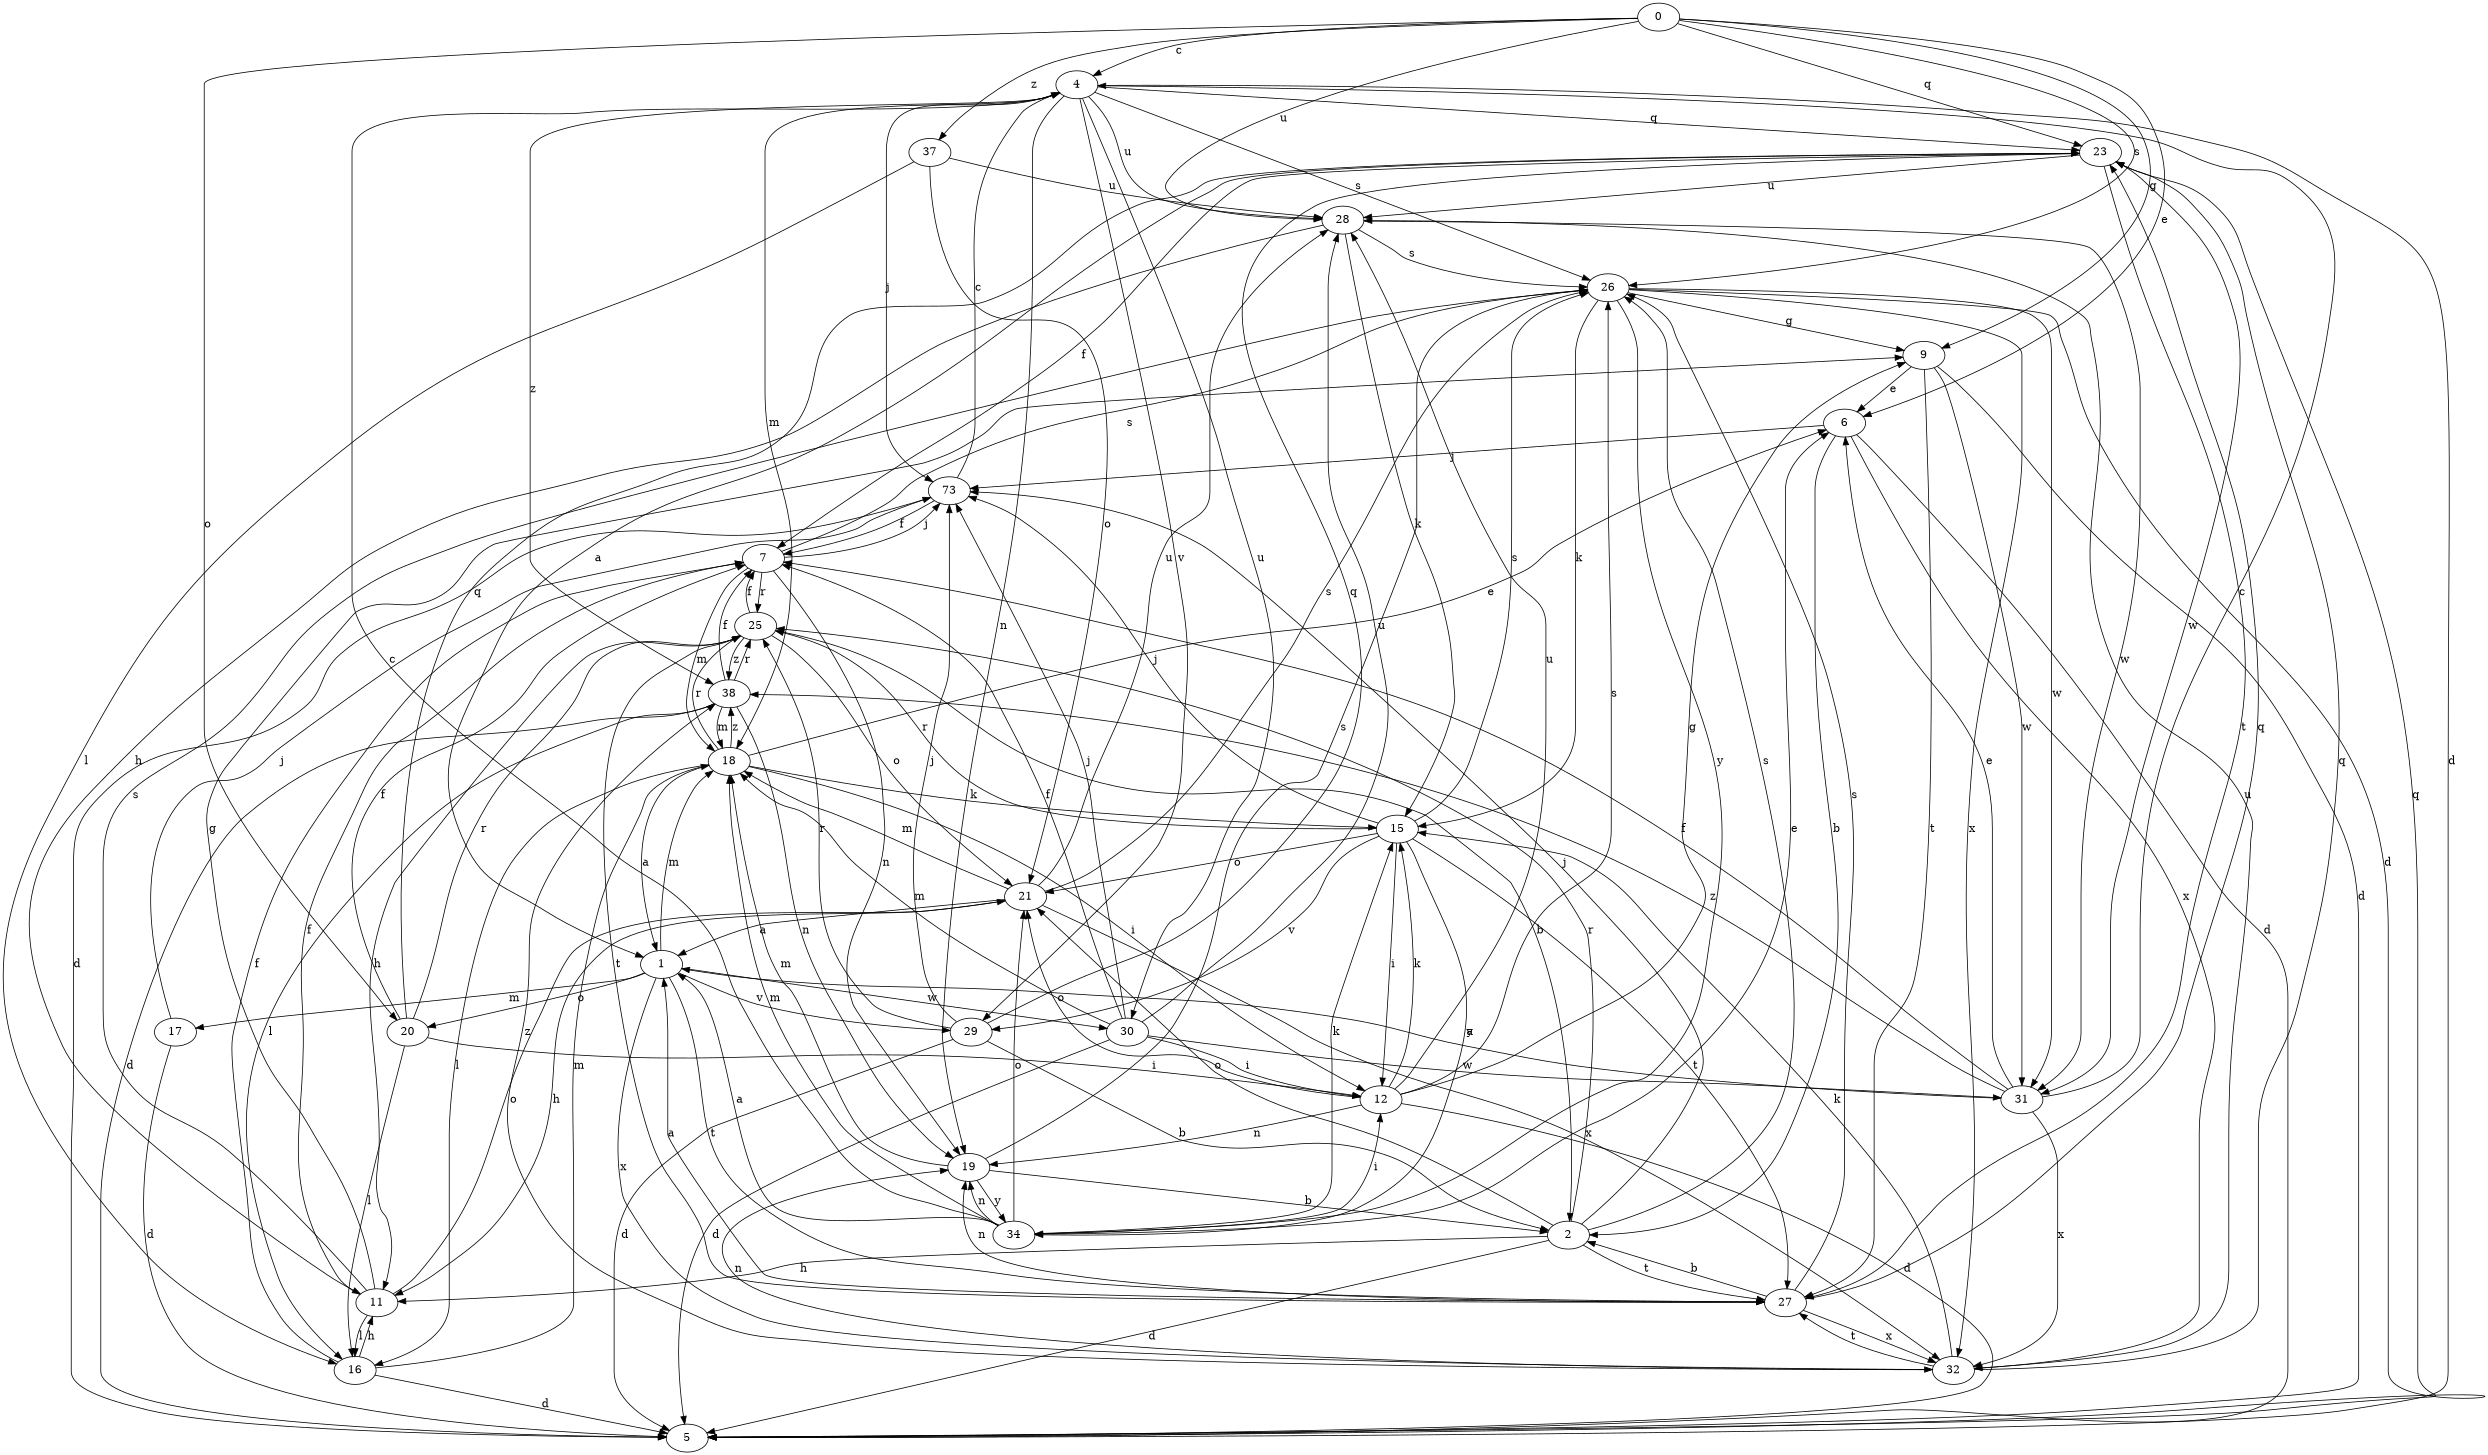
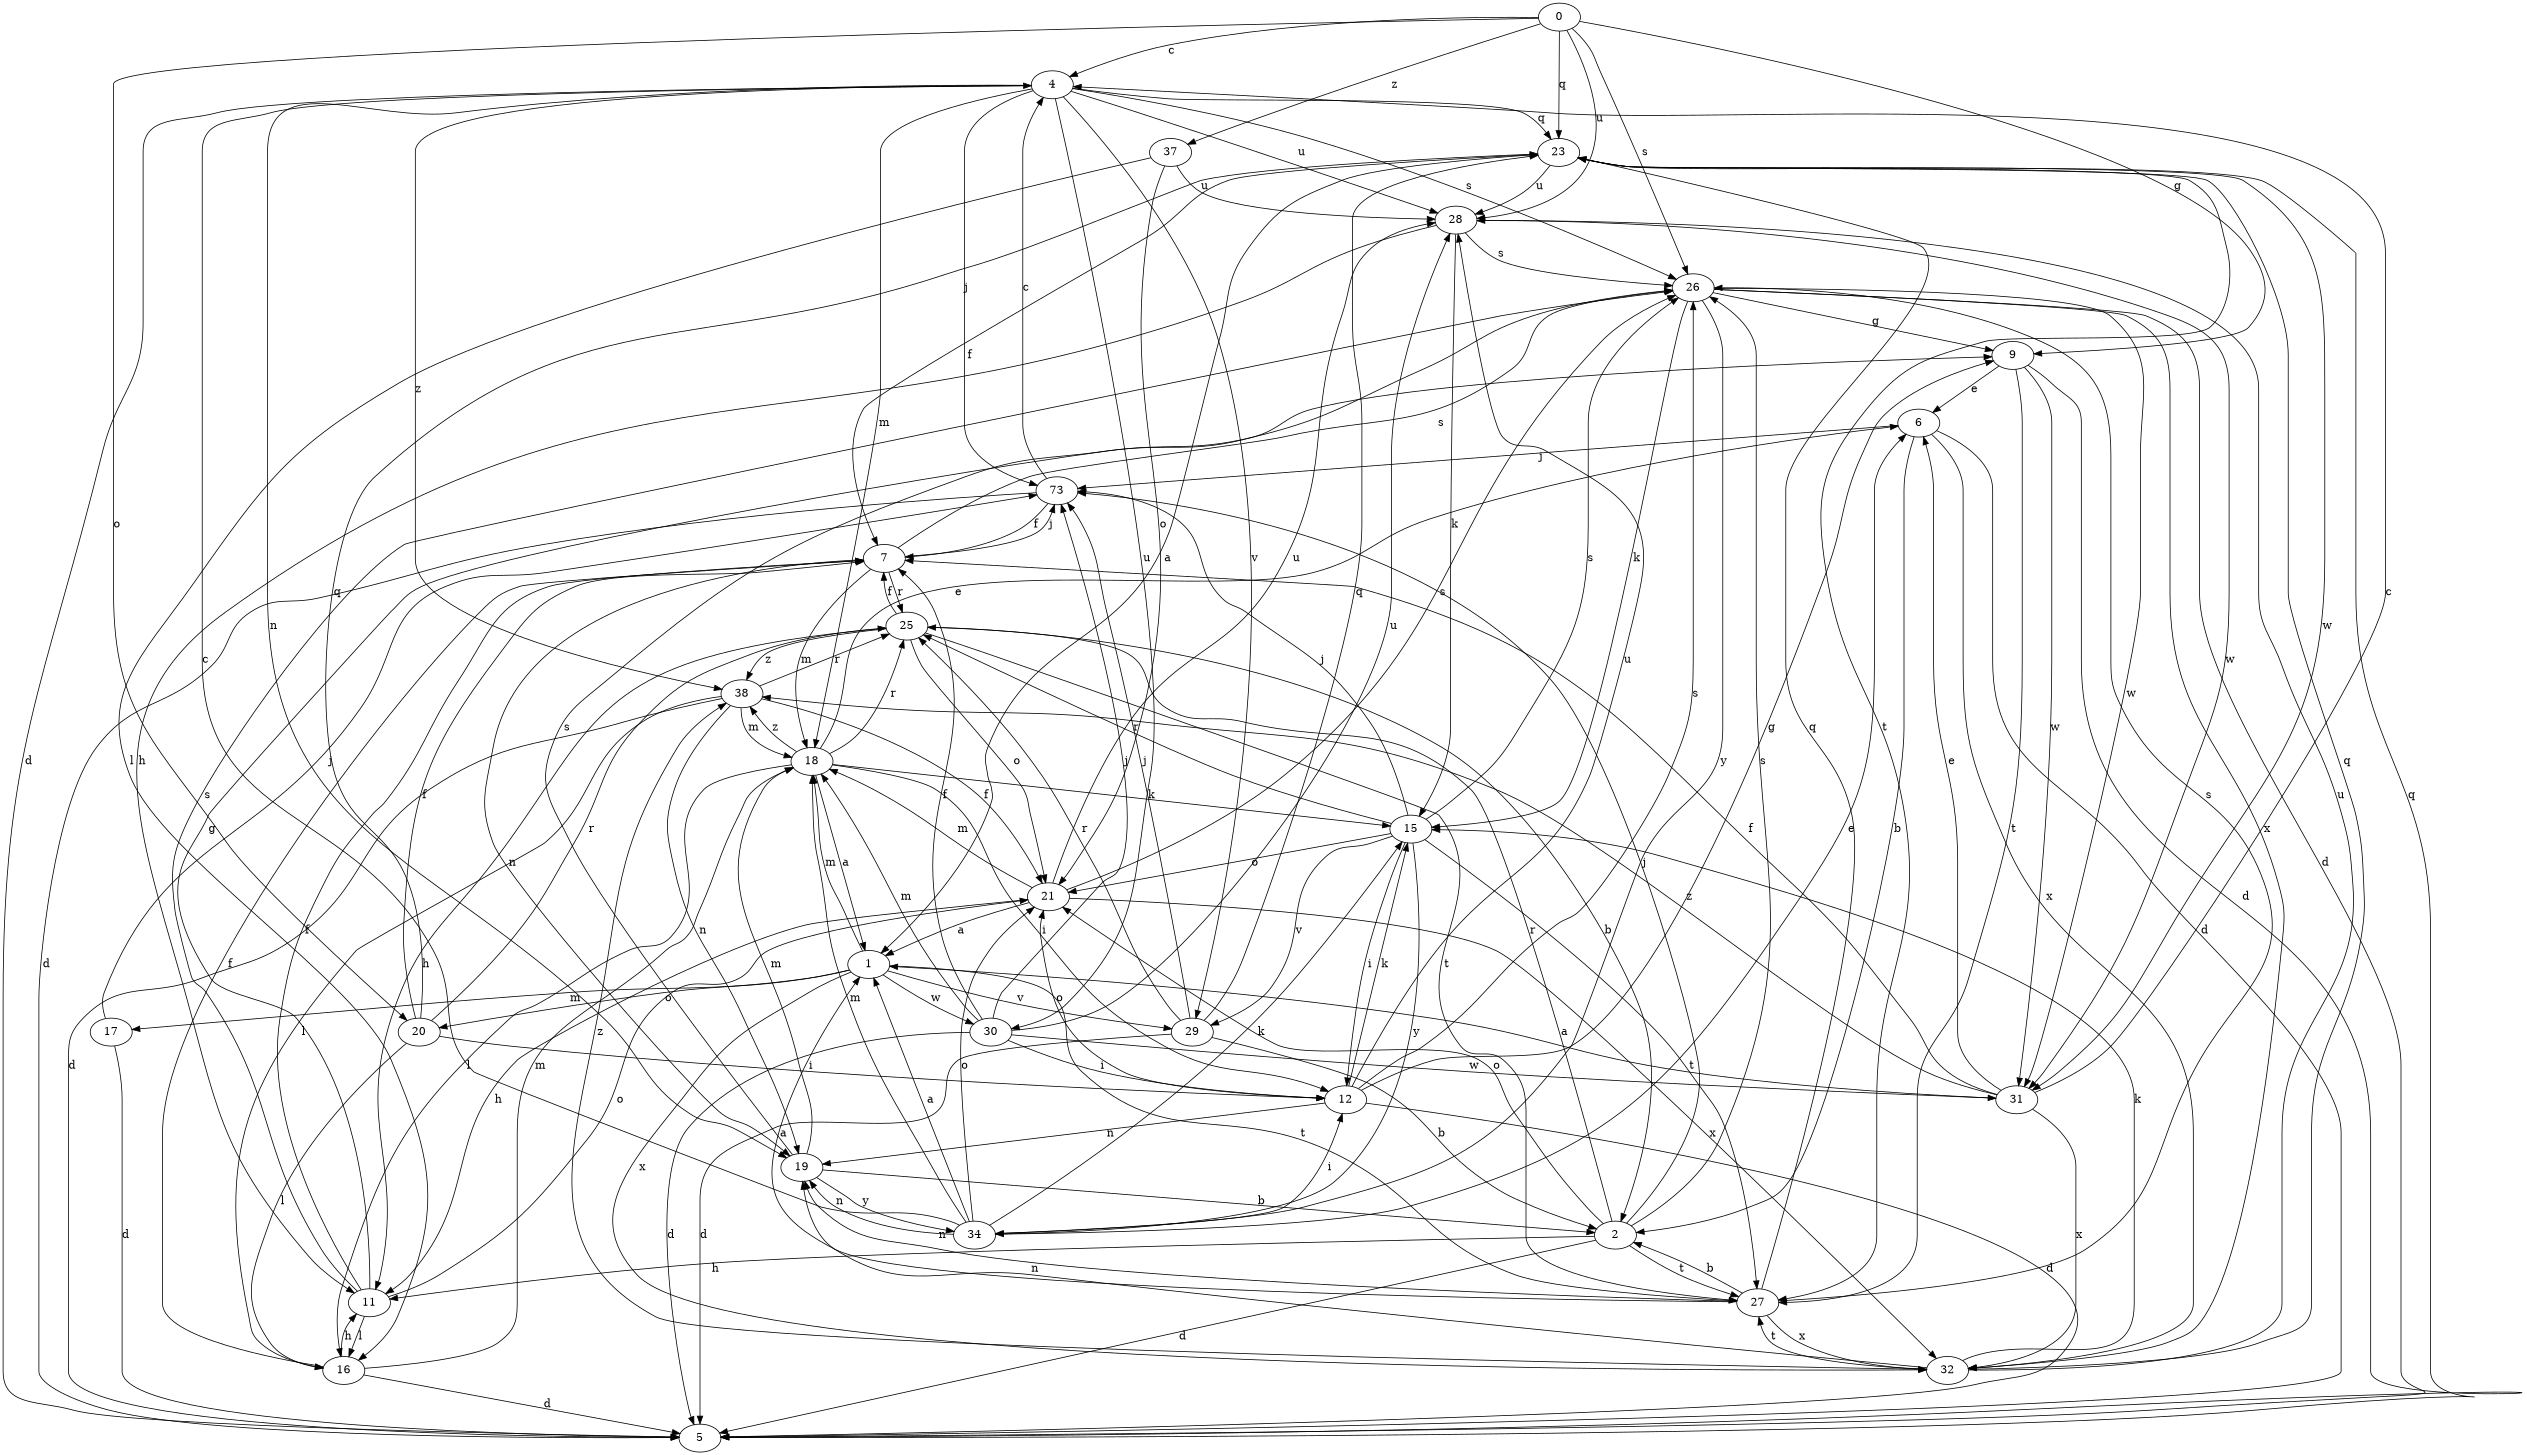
edge "0" -> "6": removed, label "e"
edge "38" -> "7": now "38" -> "21"
